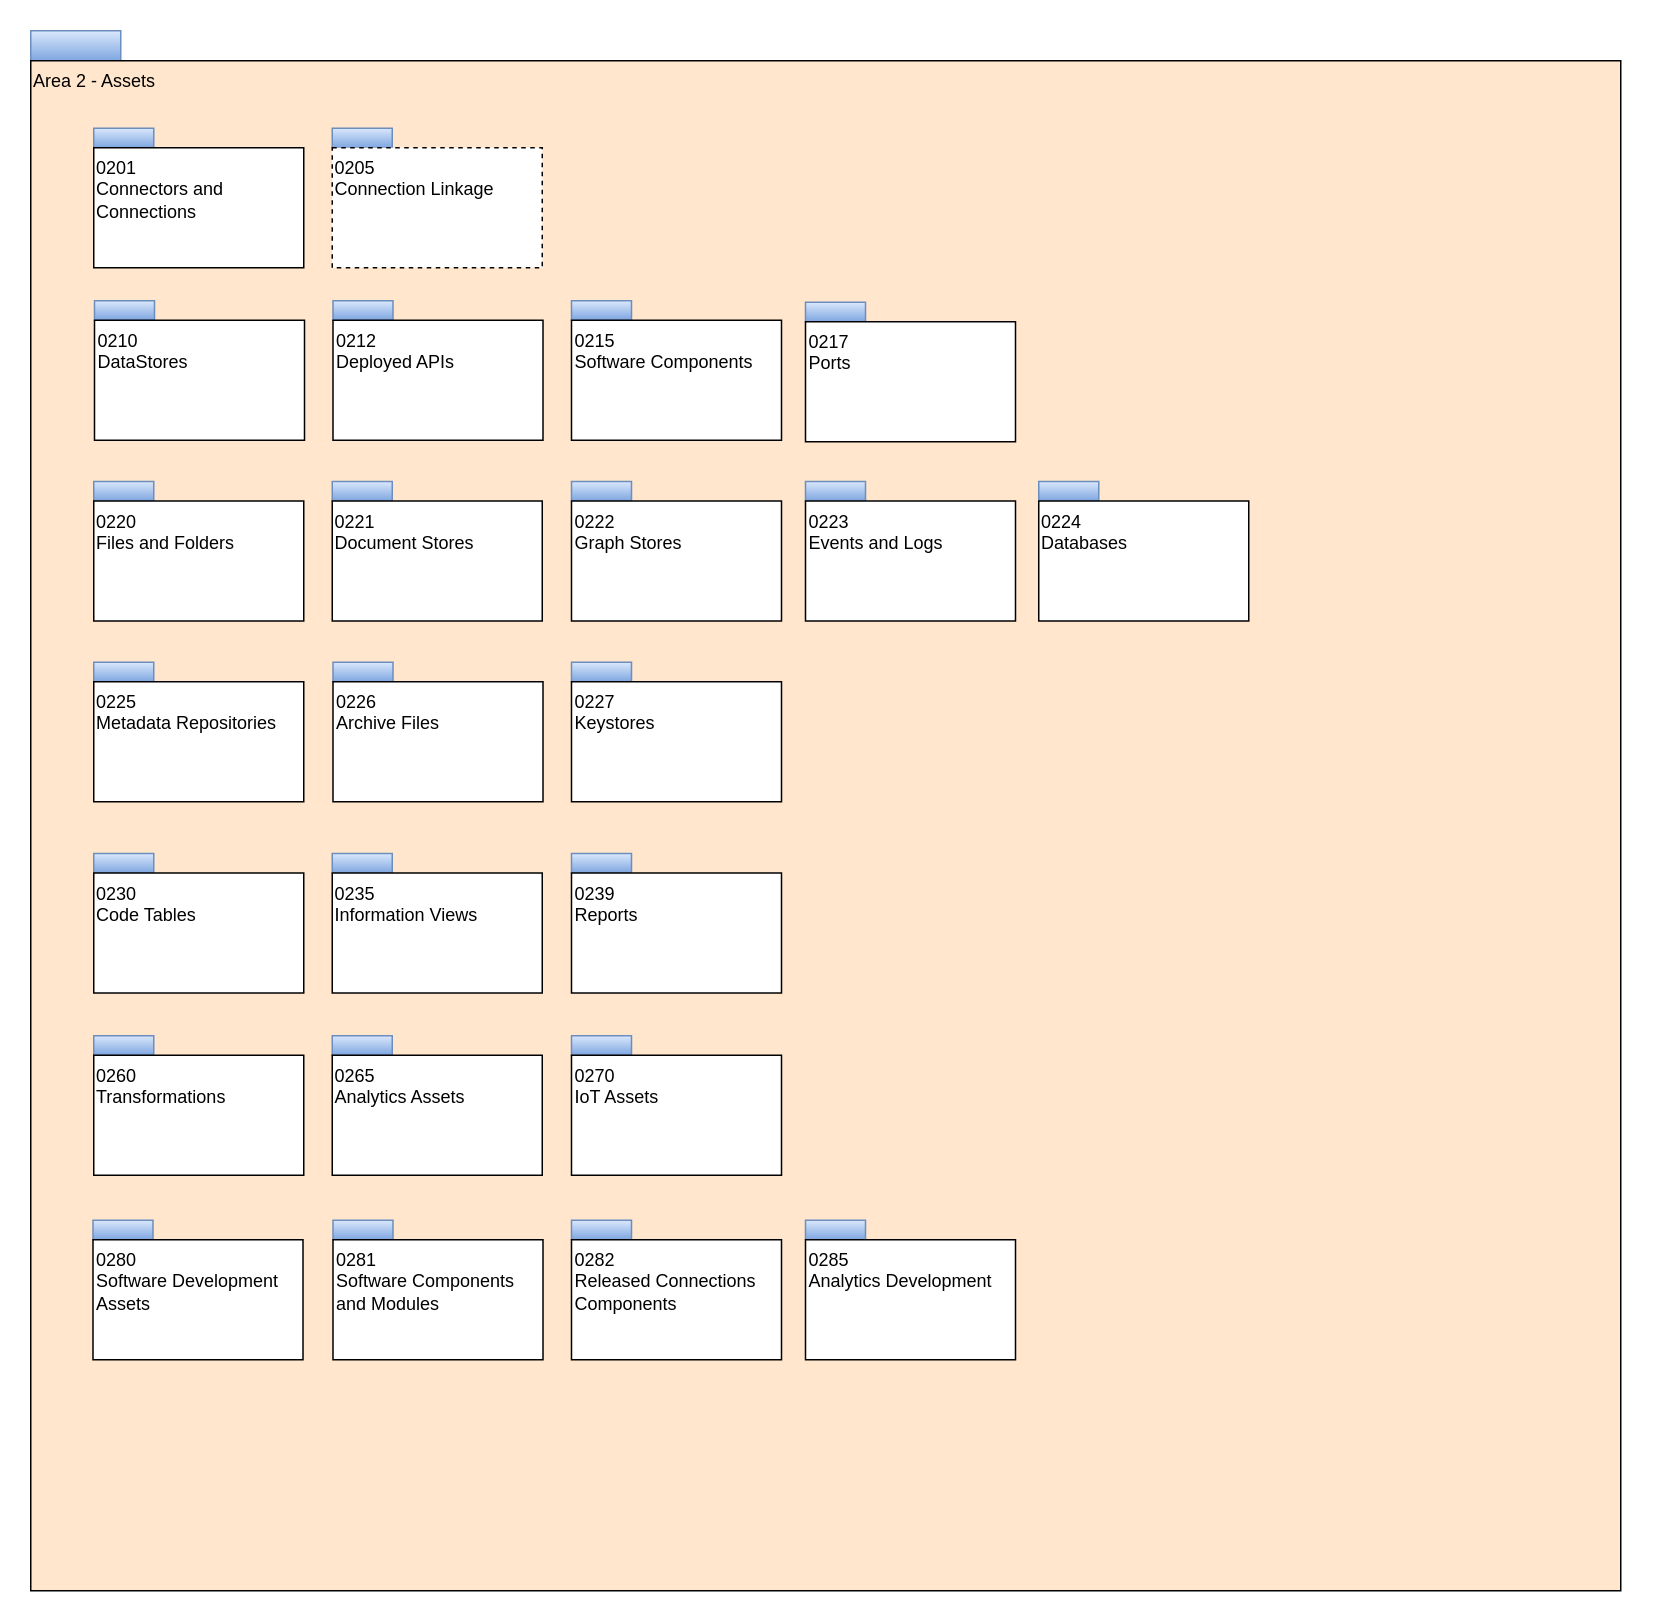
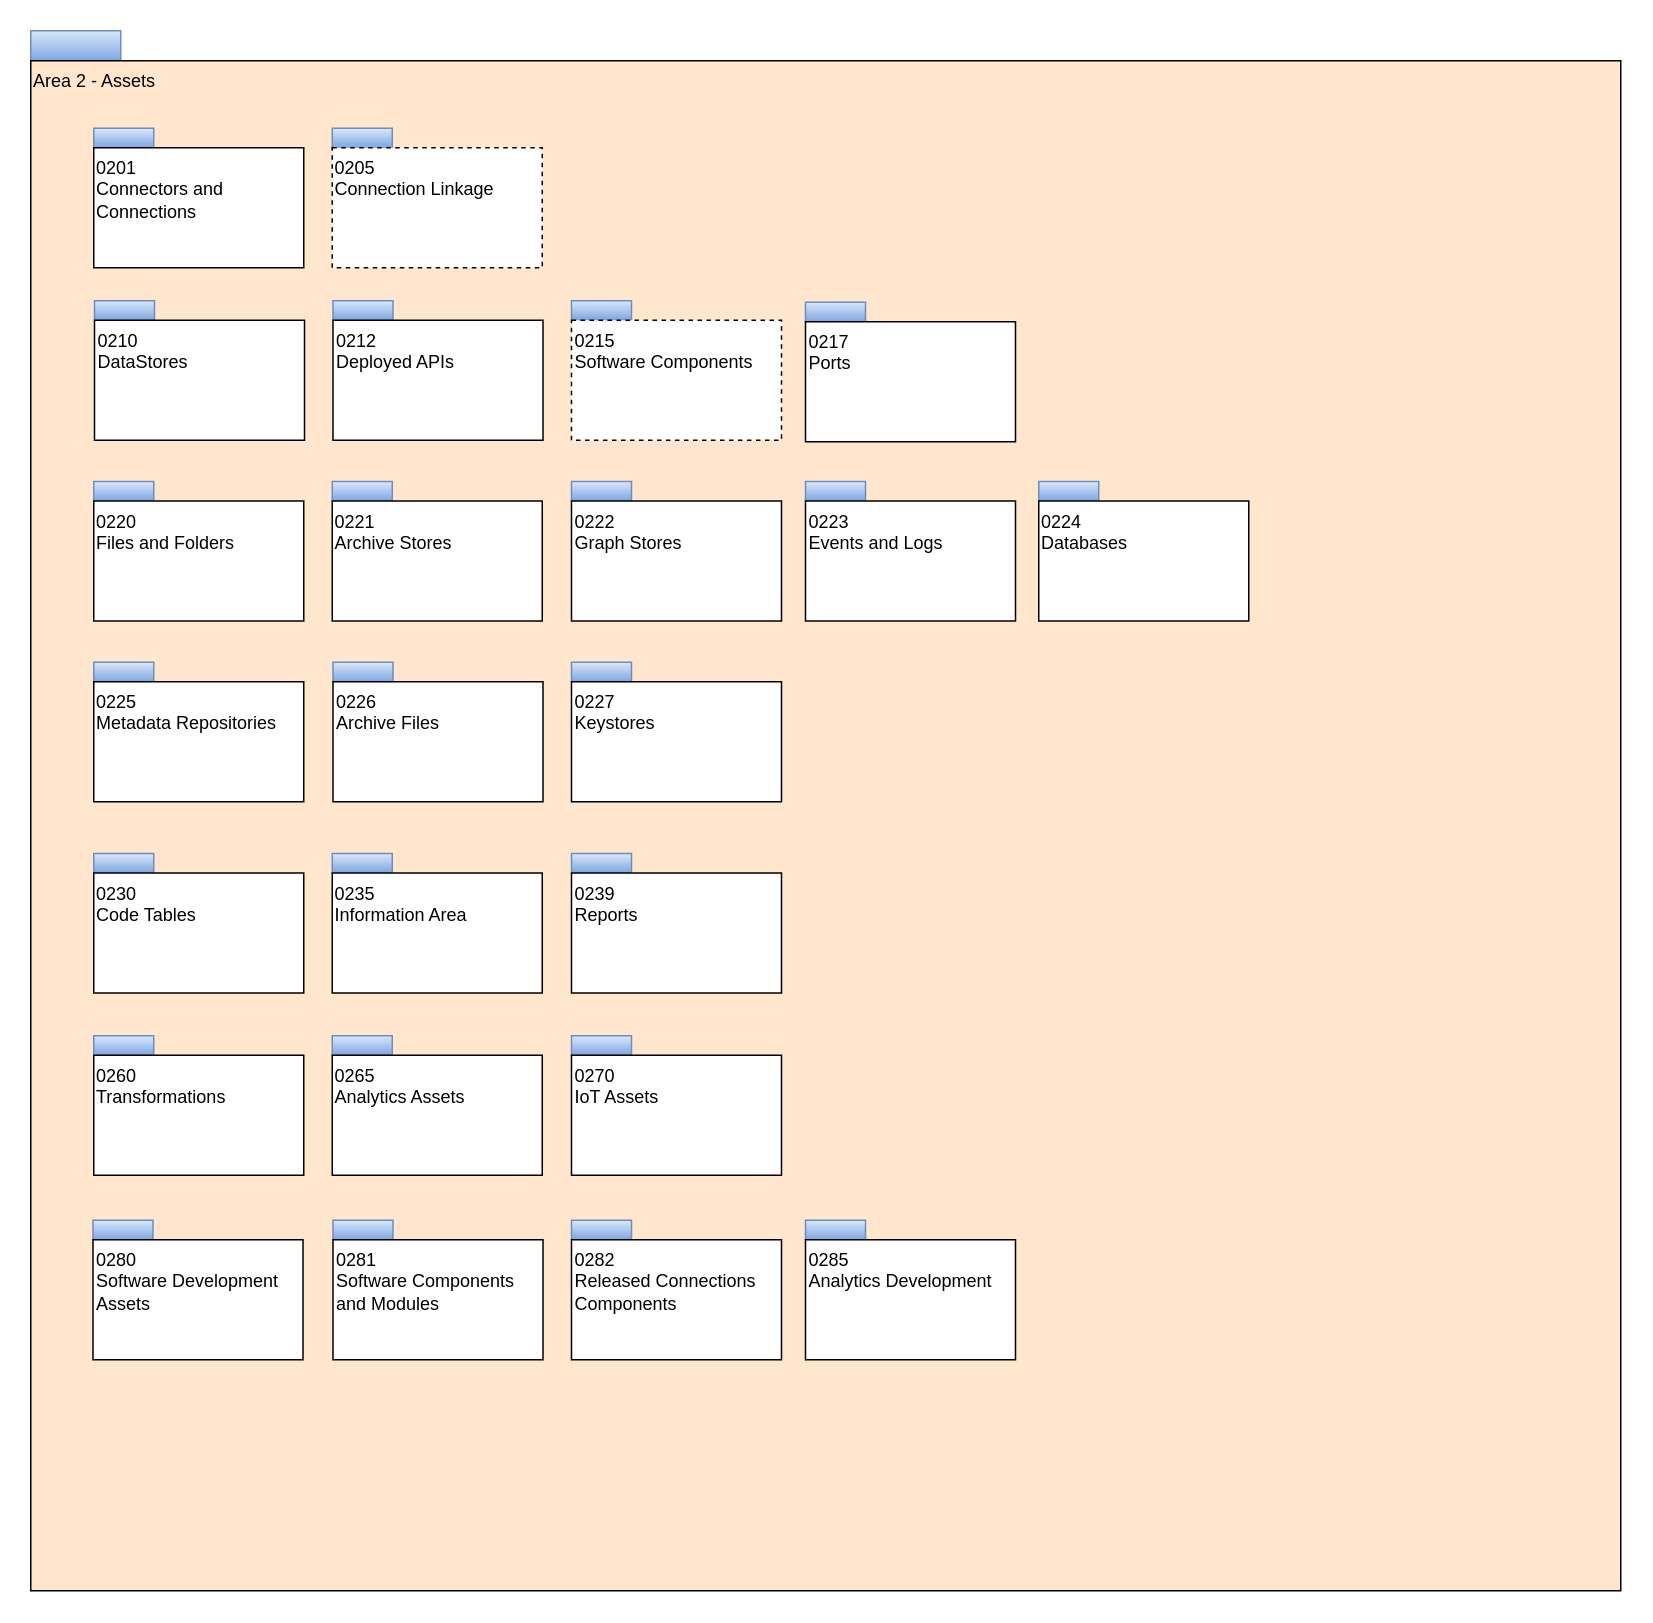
node "0215 Software Components": style solid -> dashed
node "0221 Document Stores": label "0221 Document Stores" -> "0221 Archive Stores"
node "0235 Information Views": label "0235 Information Views" -> "0235 Information Area"
